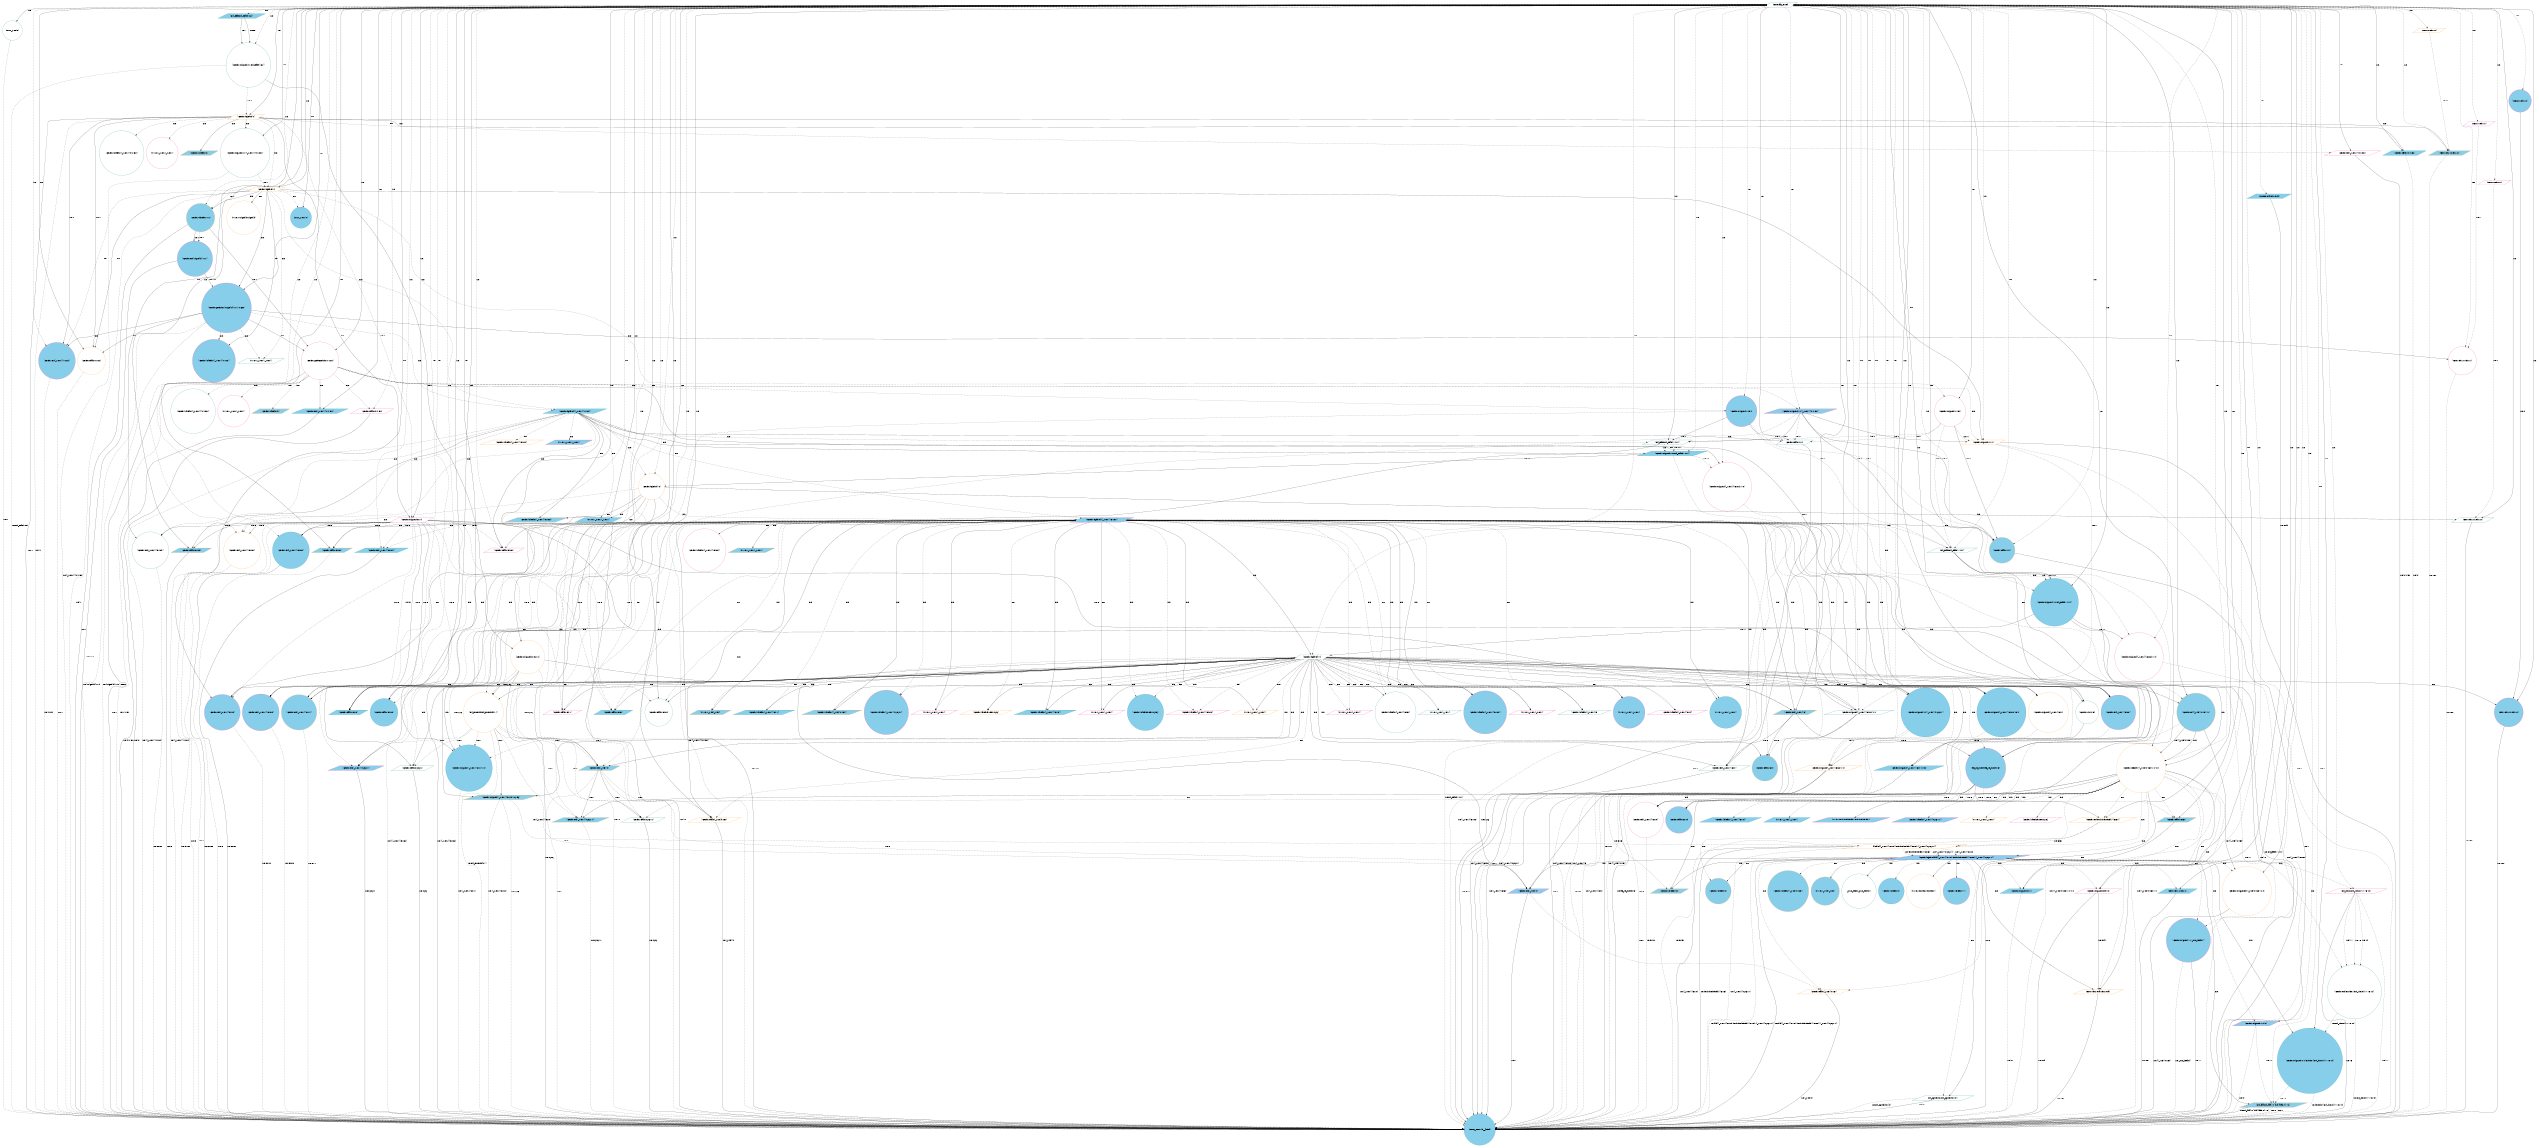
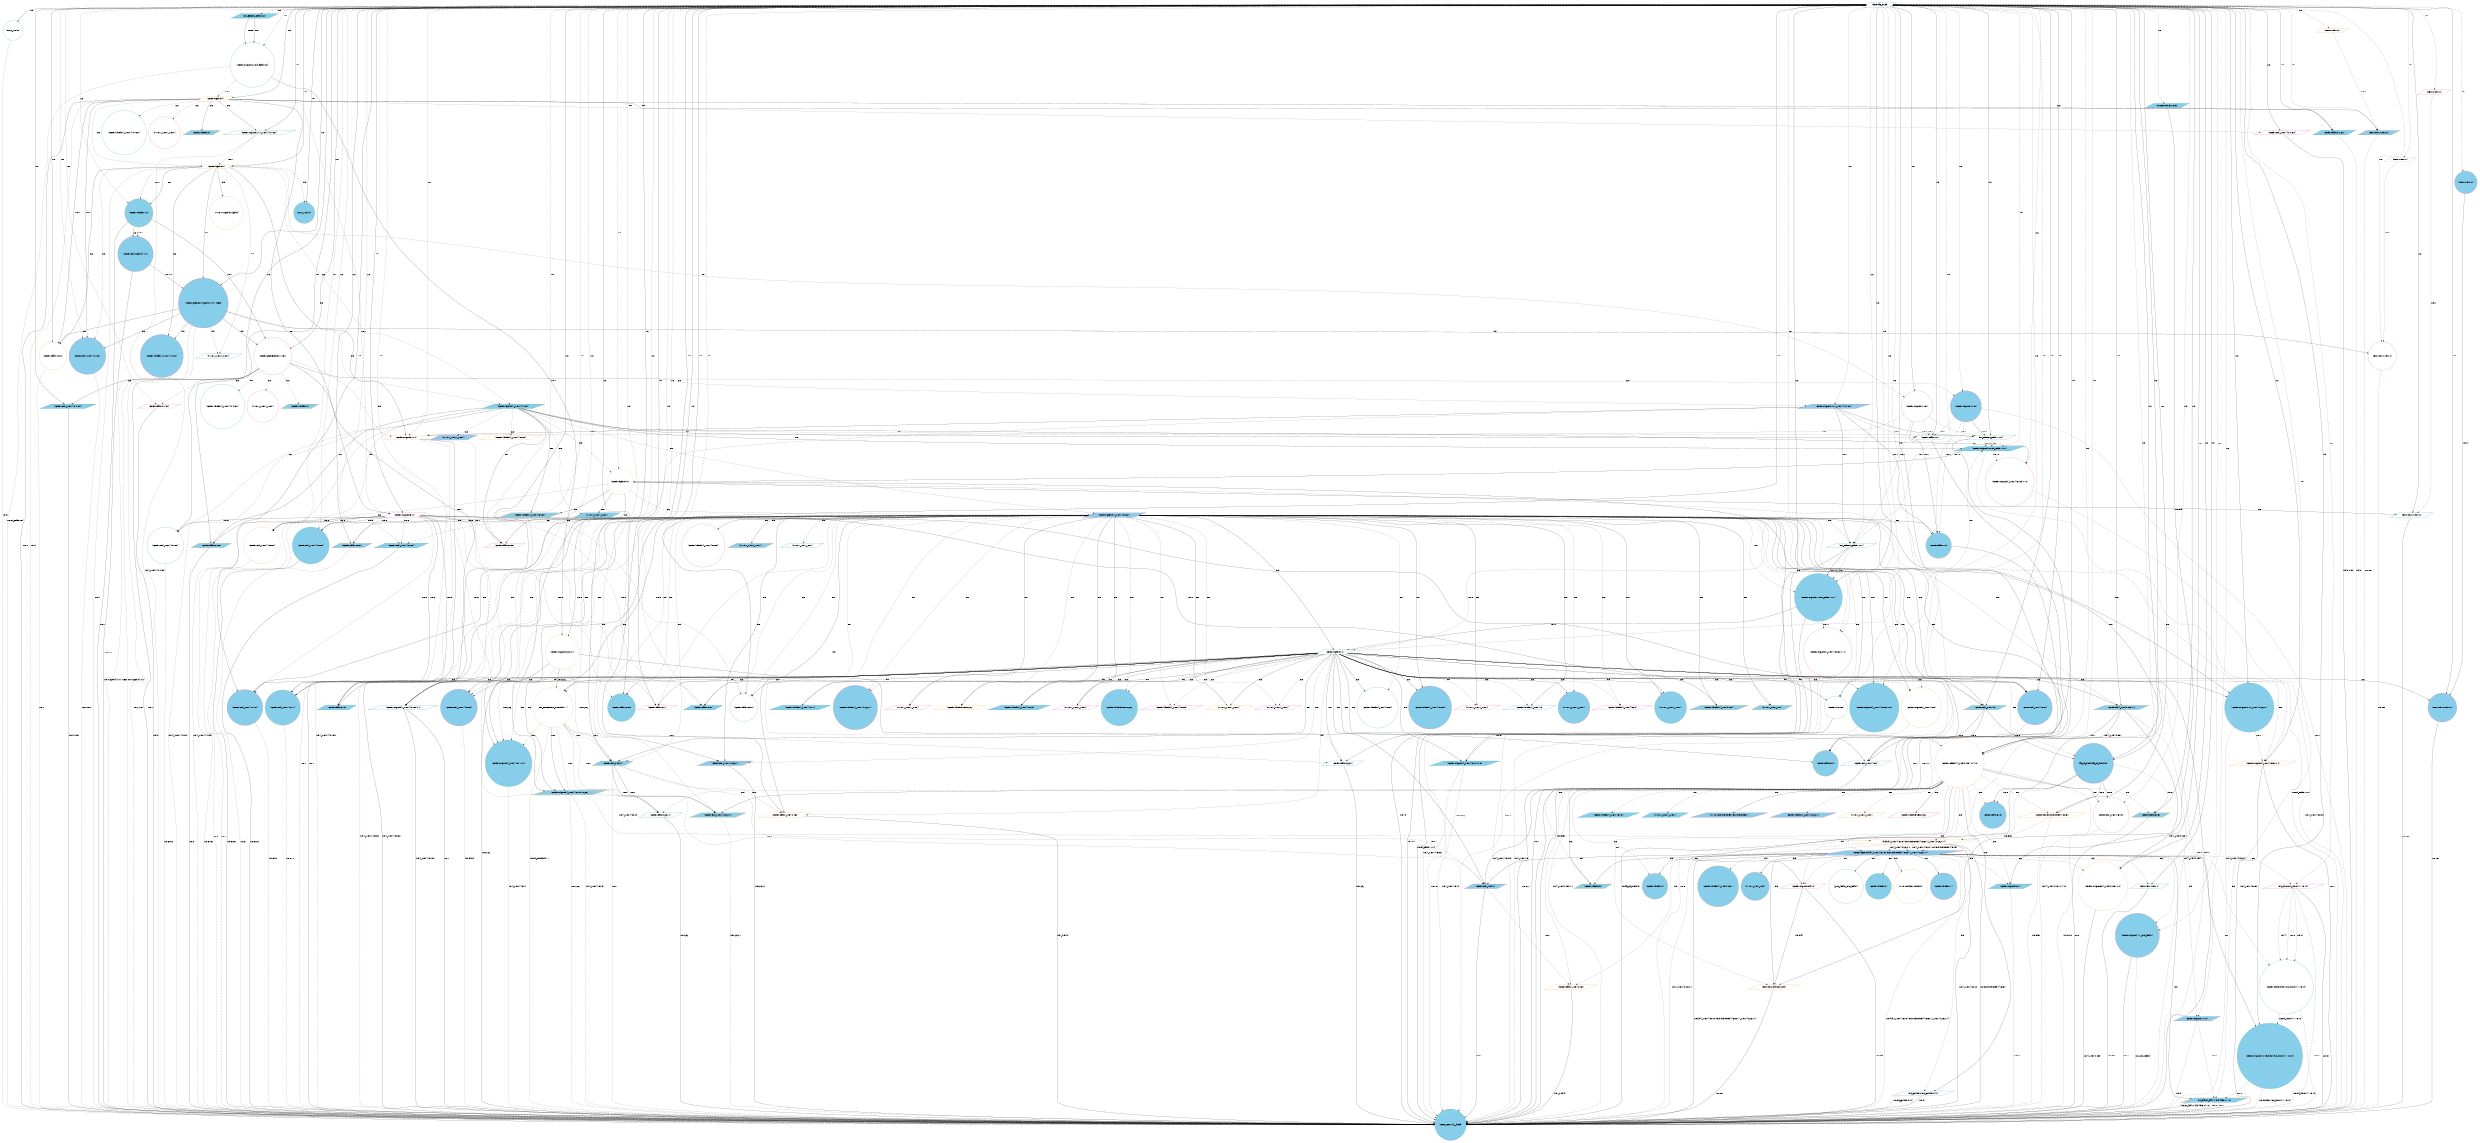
node "(<operator>.assignment,v6 = *(_DWORD *)(*a1 + 1576))": shape circle -> parallelogram
edge "(<operator>.logicalNot,!v14)" -> "(UNKNOWN,_WORD *,_WORD *)": now "(<operator>.logicalNot,!v14)" -> "(<operator>.assignment,v10 = Curl_ccalloc(1, v7 + 4))"
node "(<operator>.and,*((_BYTE *)a1 + 591) & 2)": shape circle -> parallelogram
node "(RETURN,return 7;,return 7;)": fillcolor skyblue -> white
